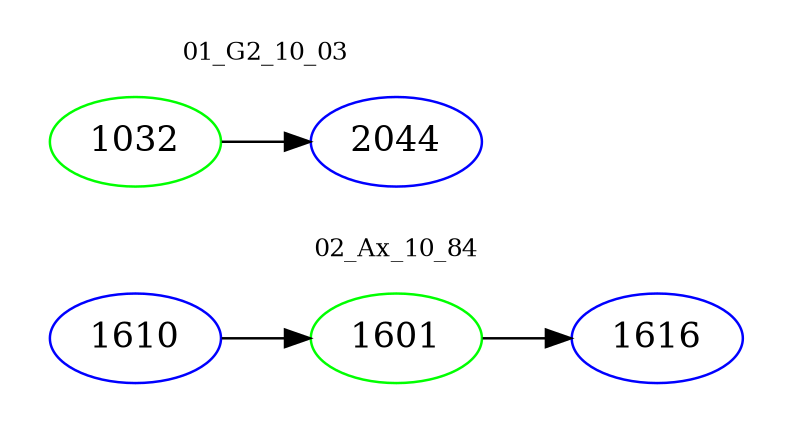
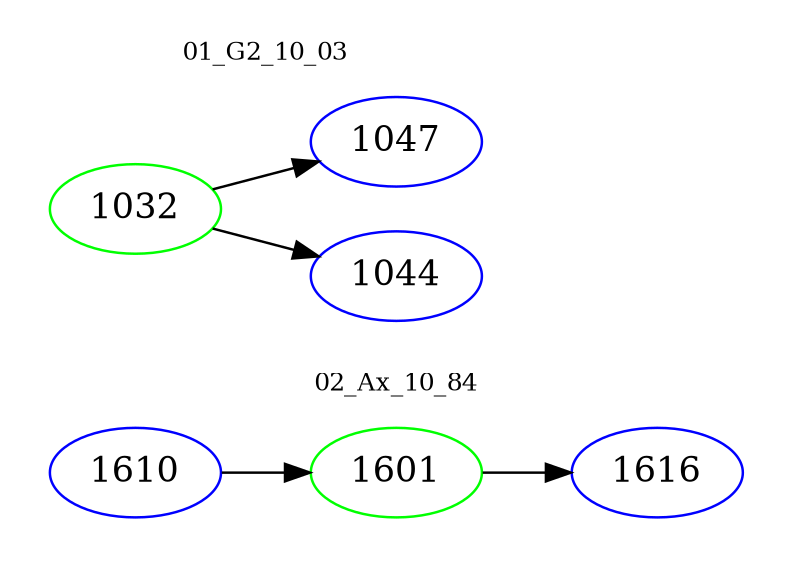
node "2044": label "2044" -> "1044"
node "1047": added
